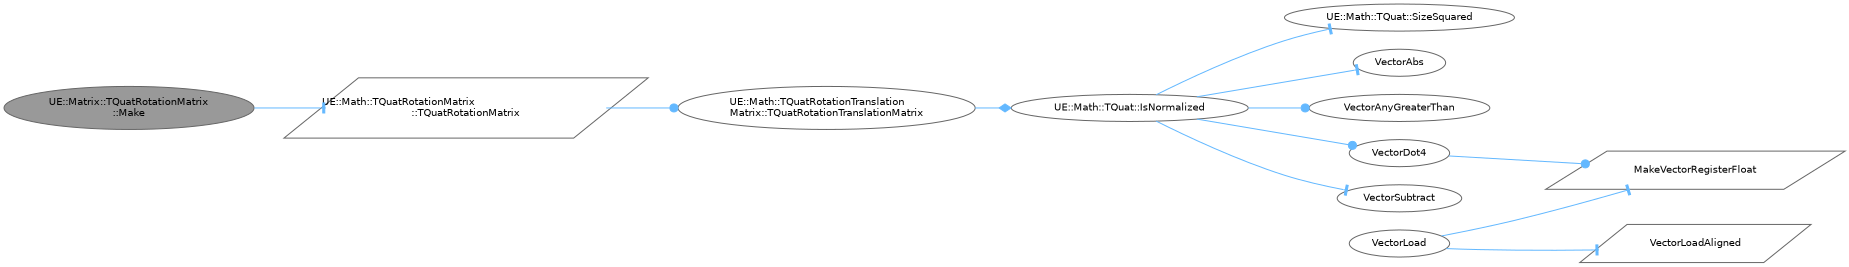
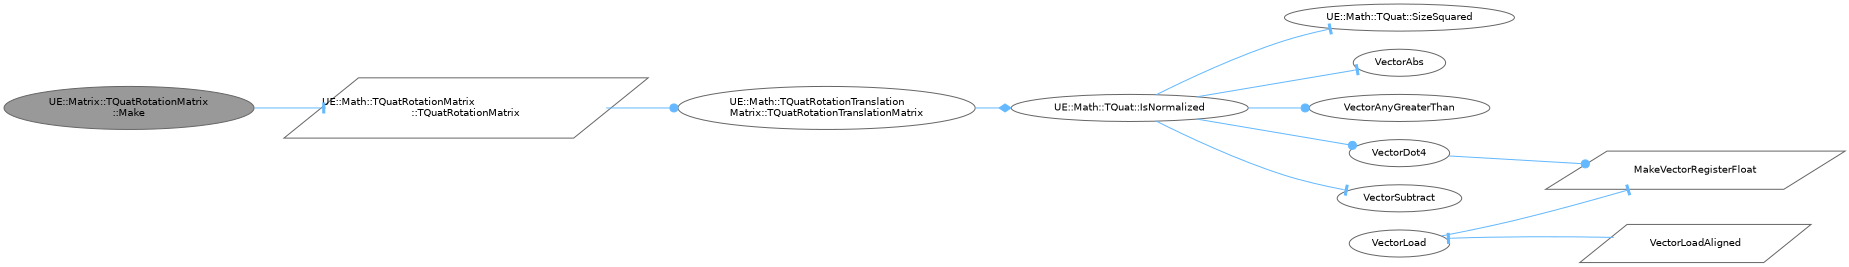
edge "VectorLoad" -> "VectorLoadAligned": reversed
